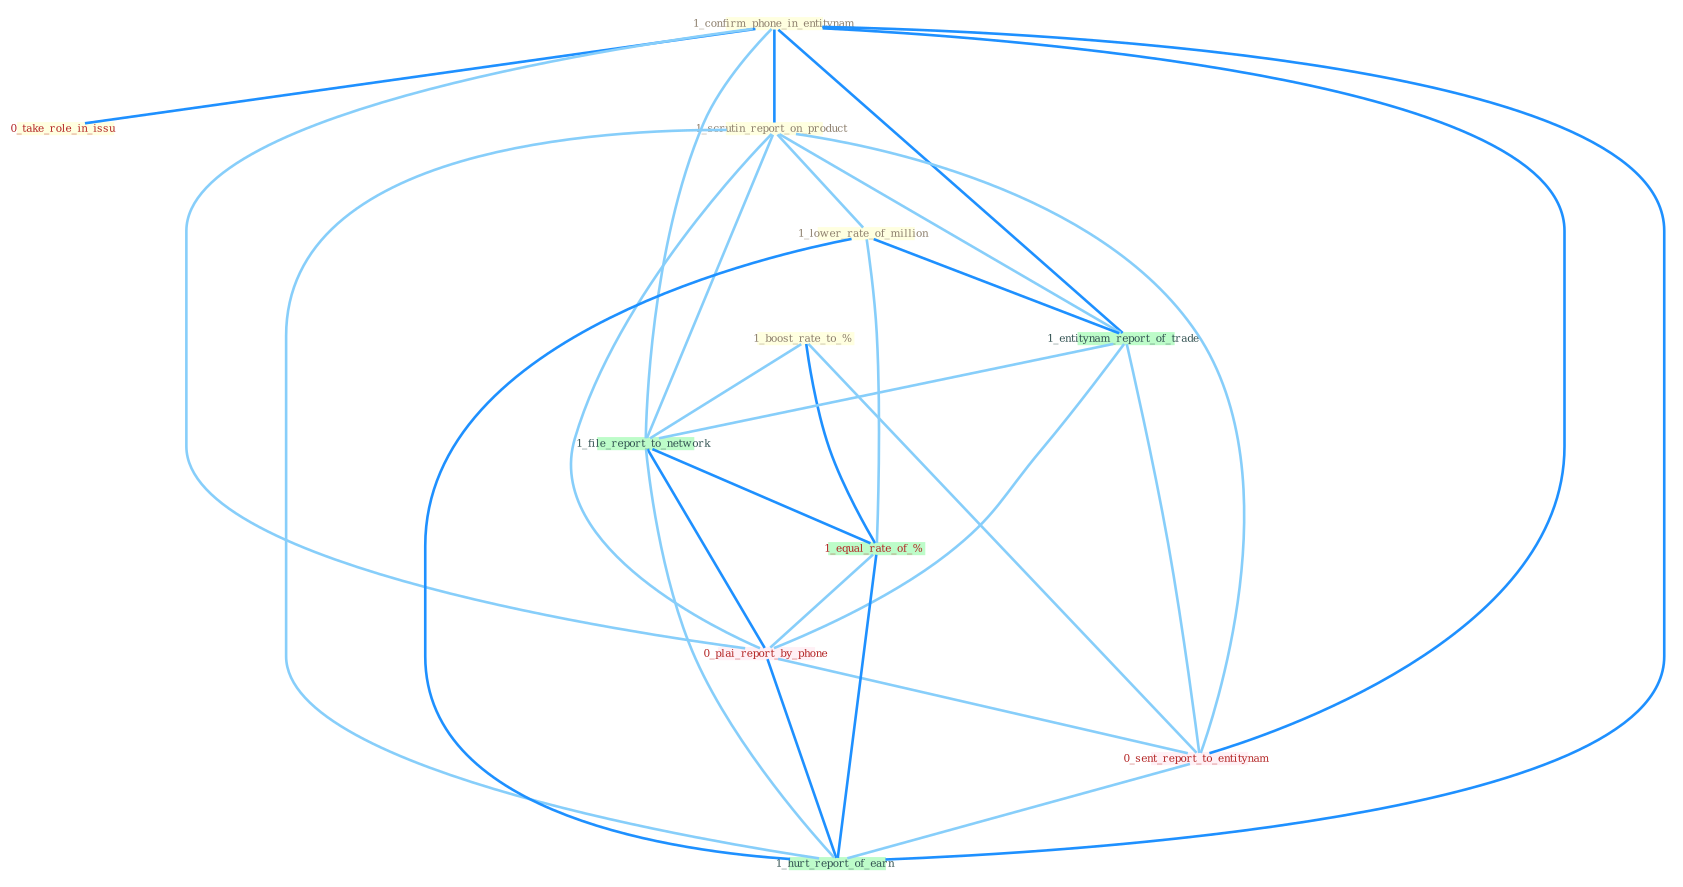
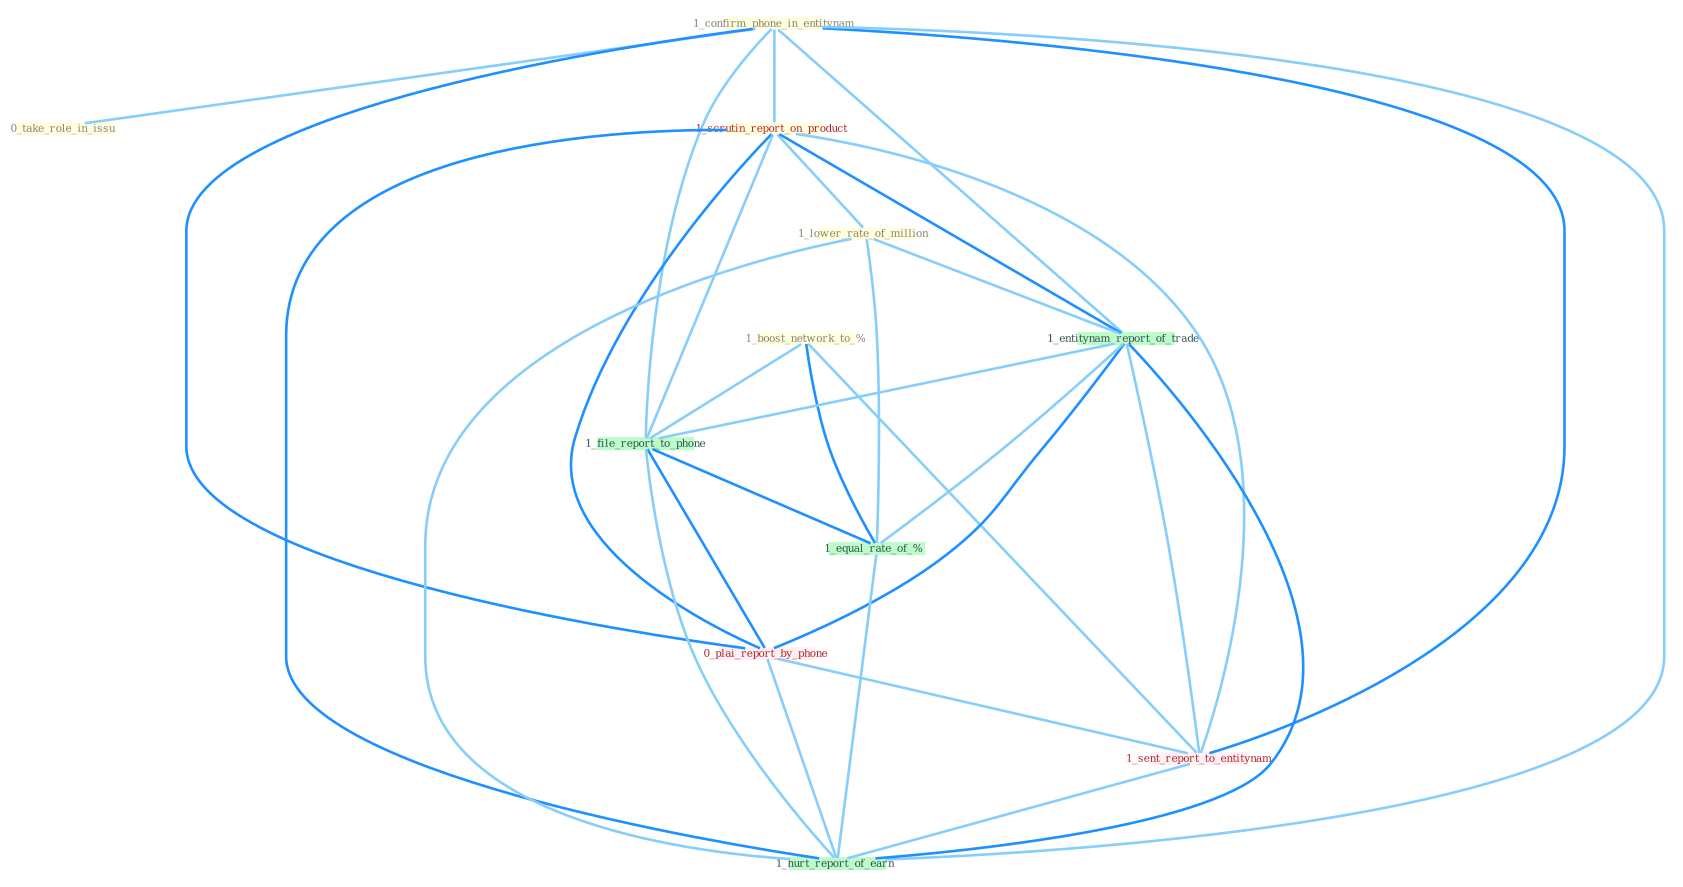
edge "1_confirm_phone_in_entitynam" -- "1_scrutin_report_on_product": color #1e90ff -> #87cefa
edge "1_confirm_phone_in_entitynam" -- "0_take_role_in_issu": color #1e90ff -> #87cefa
node "0_take_role_in_issu": fontcolor #b22222 -> #8b7d6b
node "1_scrutin_report_on_product": fontcolor #8b7d6b -> #b22222
edge "1_confirm_phone_in_entitynam" -- "1_entitynam_report_of_trade": color #1e90ff -> #87cefa
edge "1_scrutin_report_on_product" -- "1_entitynam_report_of_trade": color #87cefa -> #1e90ff
edge "1_lower_rate_of_million" -- "1_entitynam_report_of_trade": color #1e90ff -> #87cefa
edge "1_confirm_phone_in_entitynam" -- "0_plai_report_by_phone": color #87cefa -> #1e90ff
node "1_boost_rate_to_%": label "1_boost_rate_to_%" -> "1_boost_network_to_%"
edge "1_scrutin_report_on_product" -- "0_plai_report_by_phone": color #87cefa -> #1e90ff
edge "1_confirm_phone_in_entitynam" -- "1_hurt_report_of_earn": color #1e90ff -> #87cefa
node "1_file_report_to_network": label "1_file_report_to_network" -> "1_file_report_to_phone"
edge "1_scrutin_report_on_product" -- "1_hurt_report_of_earn": color #87cefa -> #1e90ff
edge "1_entitynam_report_of_trade" -- "0_plai_report_by_phone": color #87cefa -> #1e90ff
edge "1_lower_rate_of_million" -- "1_hurt_report_of_earn": color #1e90ff -> #87cefa
node "1_equal_rate_of_%": fontcolor #b22222 -> #2f4f4f
edge "1_equal_rate_of_%" -- "0_plai_report_by_phone": now "1_equal_rate_of_%" -- "1_entitynam_report_of_trade"
edge "1_equal_rate_of_%" -- "1_hurt_report_of_earn": color #1e90ff -> #87cefa
edge "1_entitynam_report_of_trade" -- "1_hurt_report_of_earn": added
edge "0_plai_report_by_phone" -- "1_hurt_report_of_earn": color #1e90ff -> #87cefa
node "0_sent_report_to_entitynam": label "0_sent_report_to_entitynam" -> "1_sent_report_to_entitynam"
